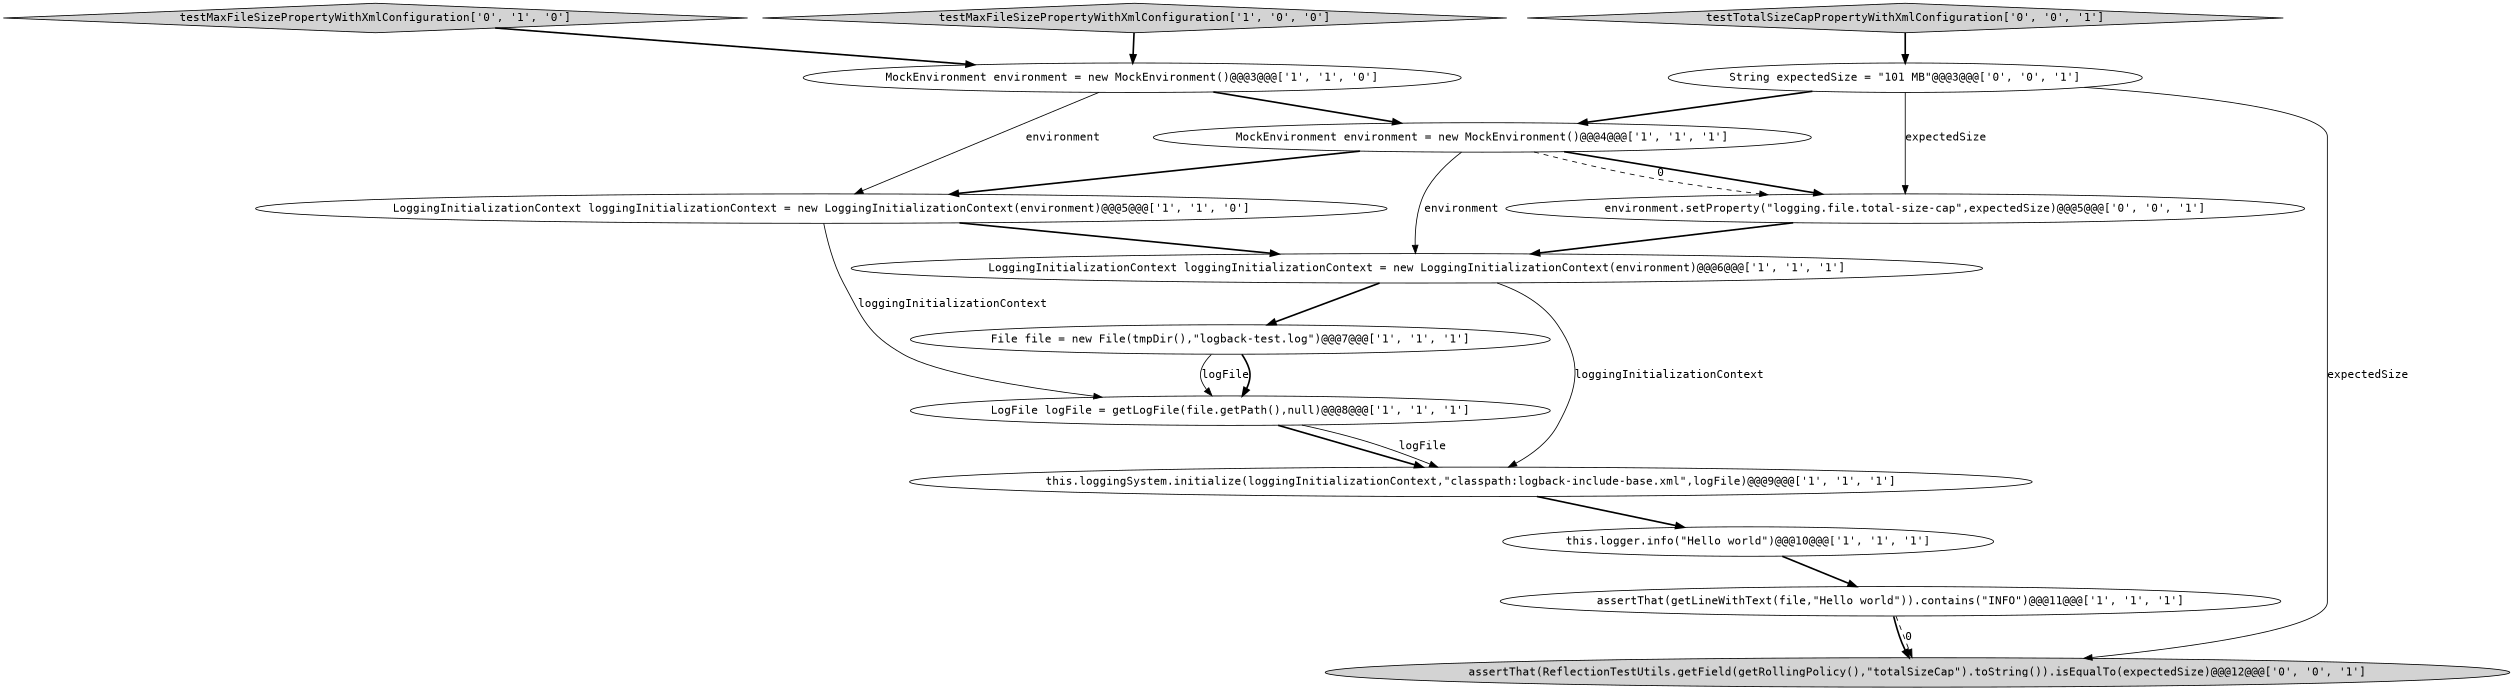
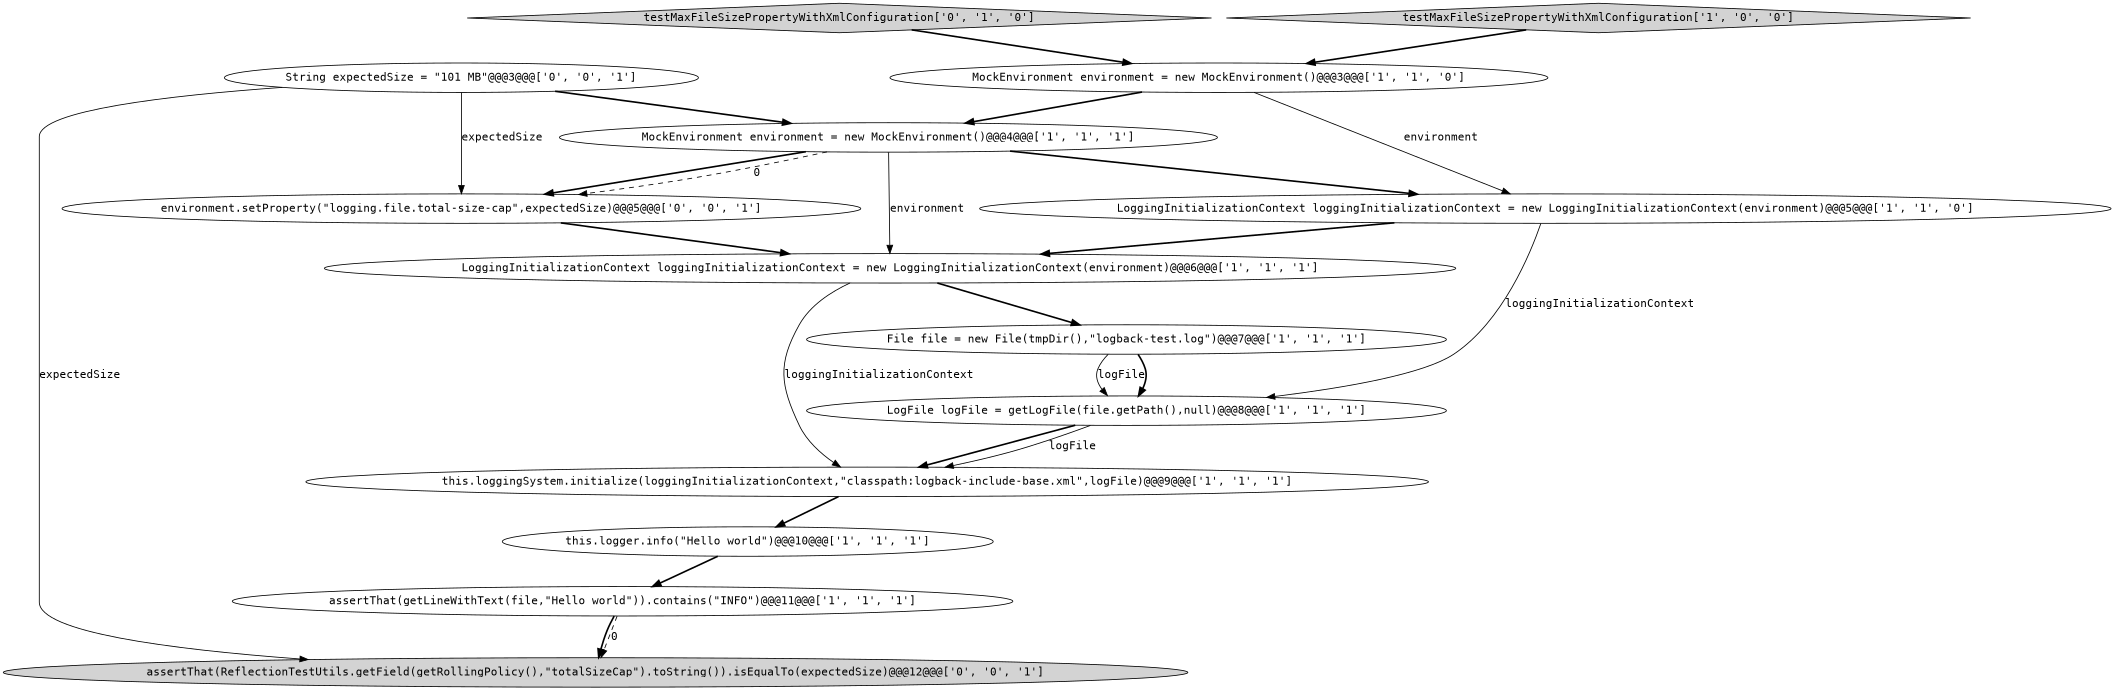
node "testTotalSizeCapPropertyWithXmlConfiguration['0', '0', '1']": removed
